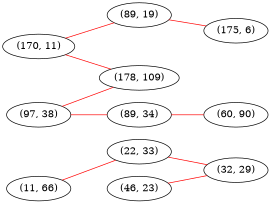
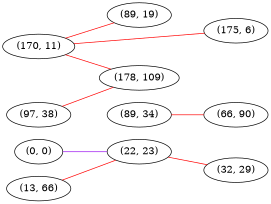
edge "(89, 19)" -- "(175, 6)": now "(170, 11)" -- "(175, 6)"
edge "(97, 38)" -- "(89, 34)": removed
node "(60, 90)": label "(60, 90)" -> "(66, 90)"
node "(0, 0)": added
node "(22, 33)": label "(22, 33)" -> "(22, 23)"
node "(11, 66)": label "(11, 66)" -> "(13, 66)"
node "(46, 23)": removed
